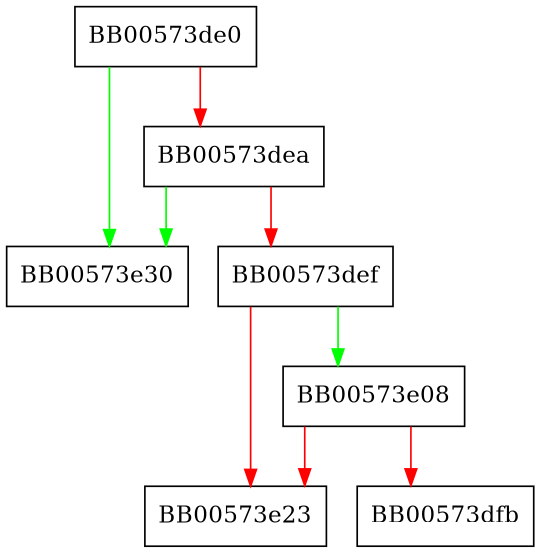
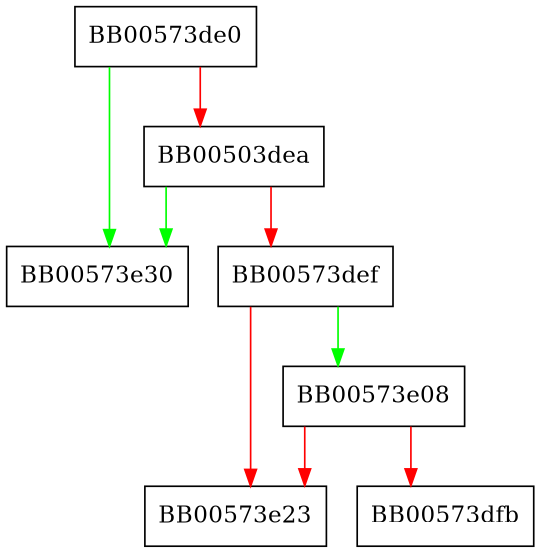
node "BB00573dea": label "BB00573dea" -> "BB00503dea"
